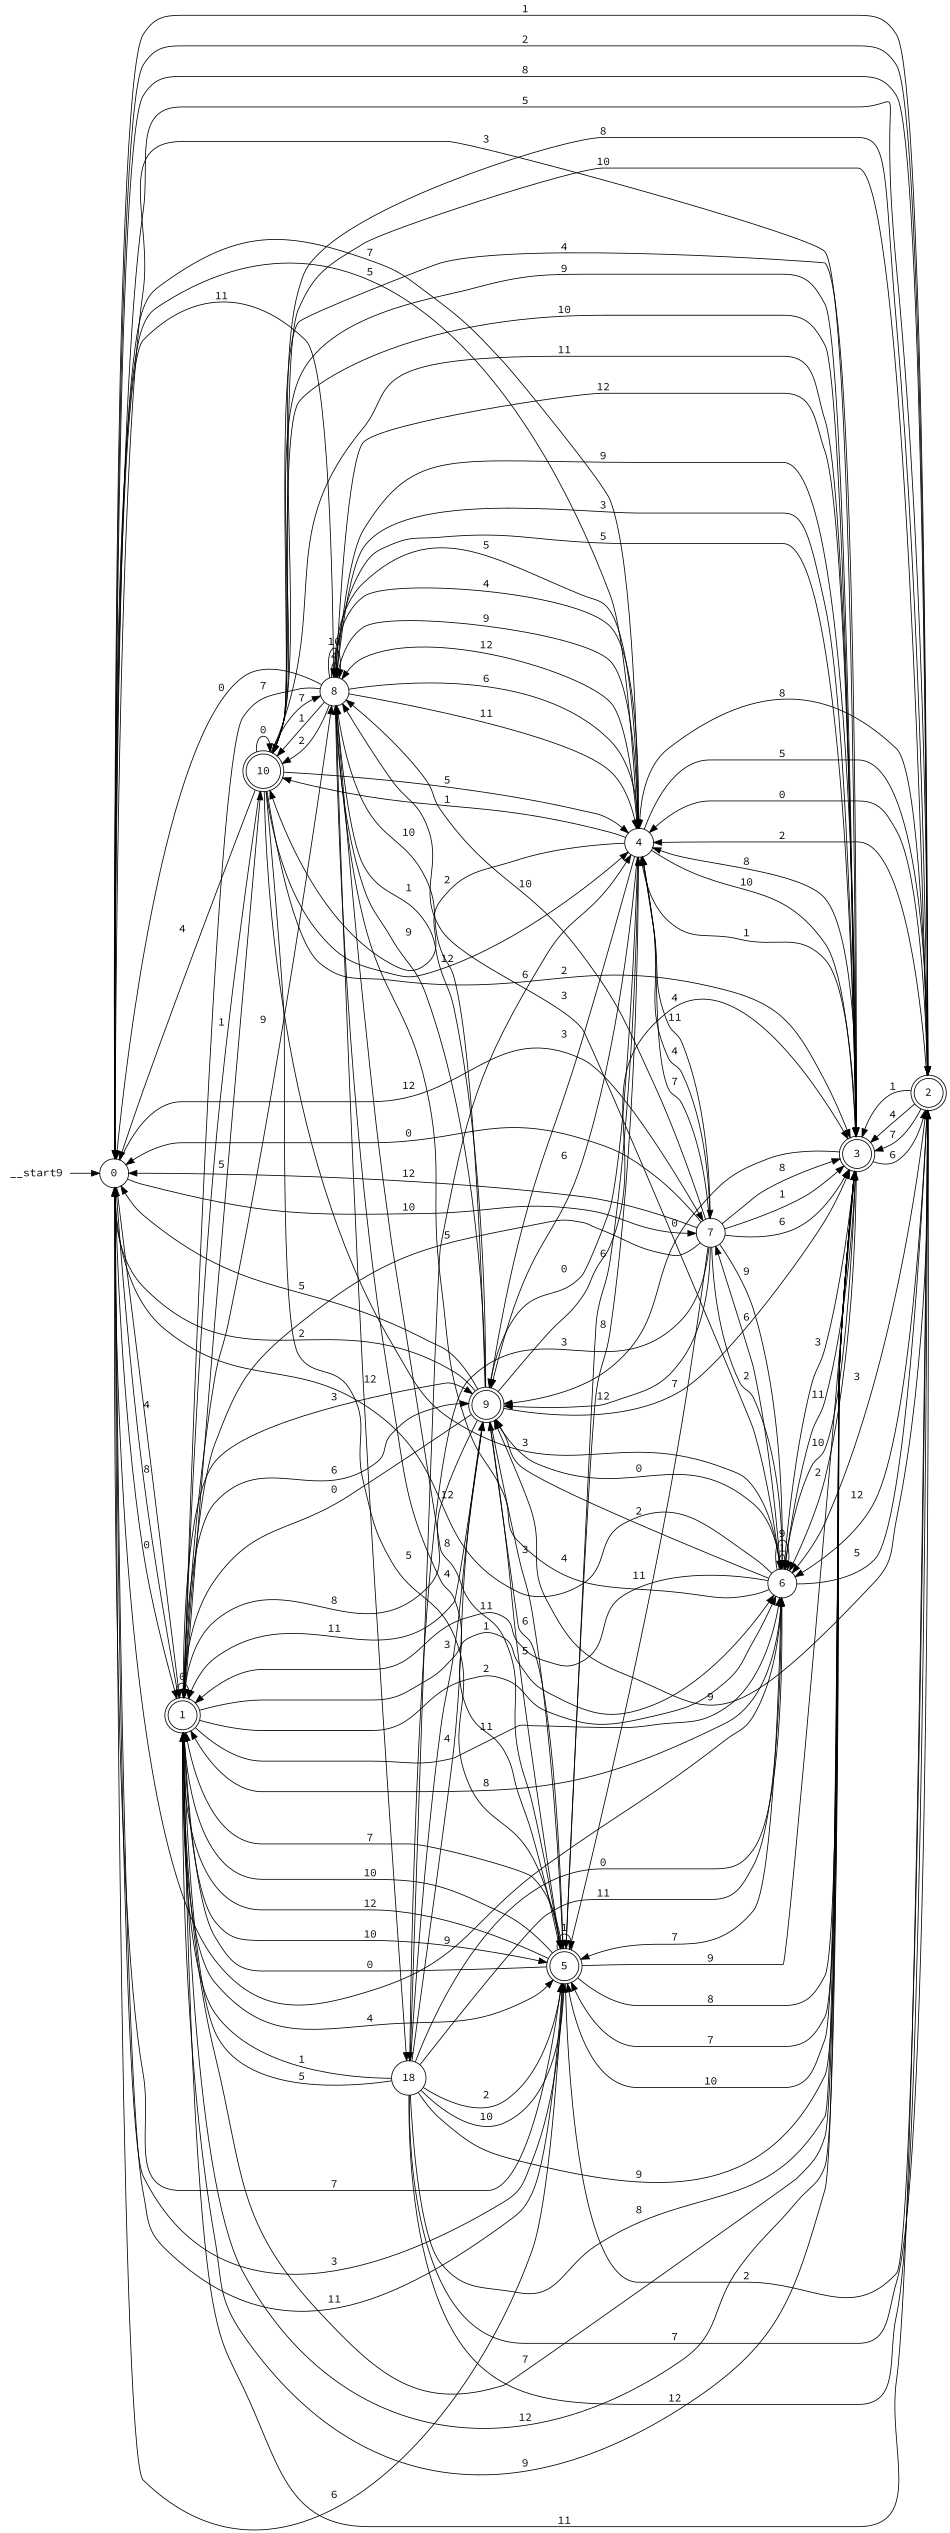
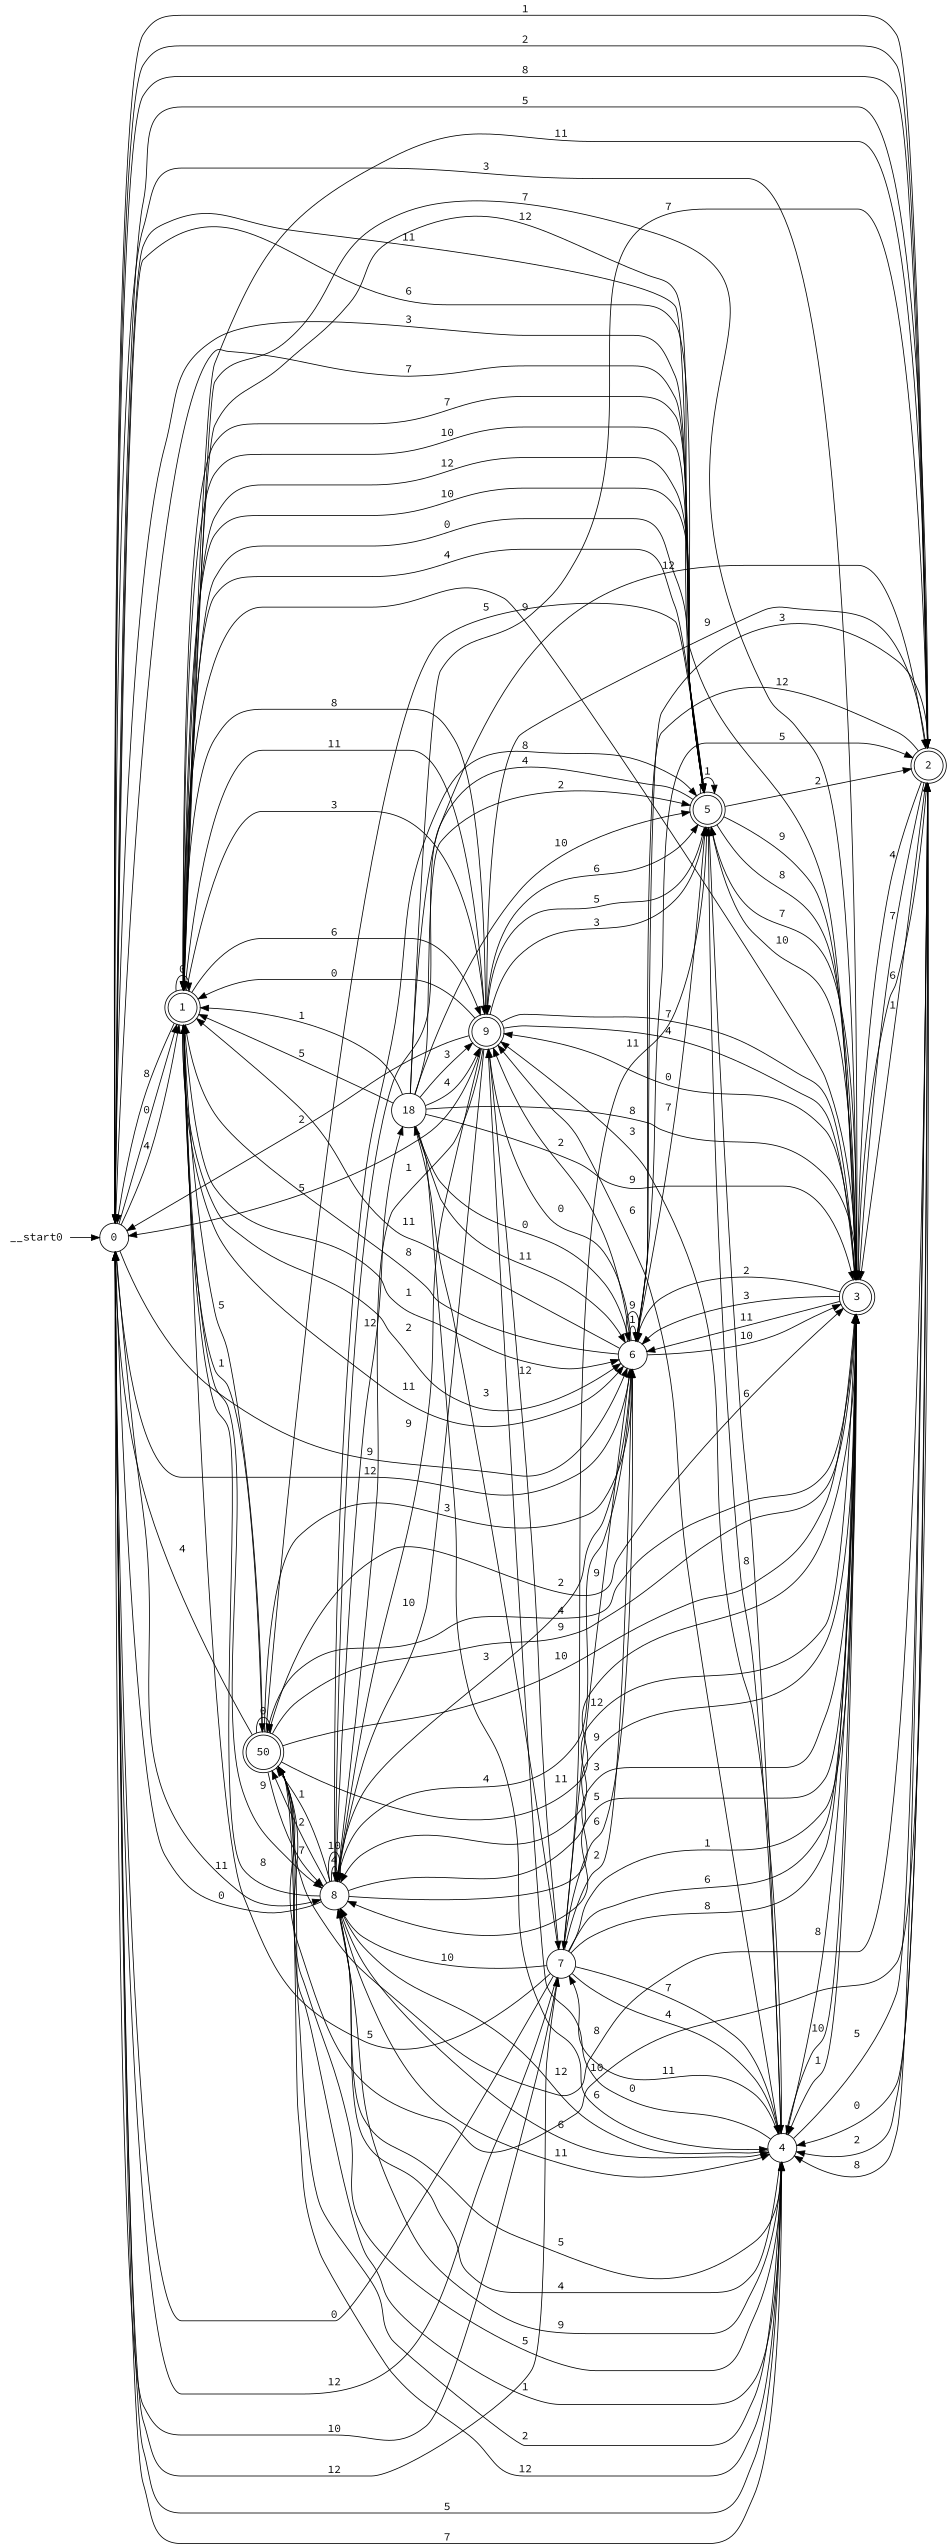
edge "8" -> "1": label "7" -> "8"
node "10": label "10" -> "50"
node "__start9": label "__start9" -> "__start0"
edge "7" -> "9": reversed
